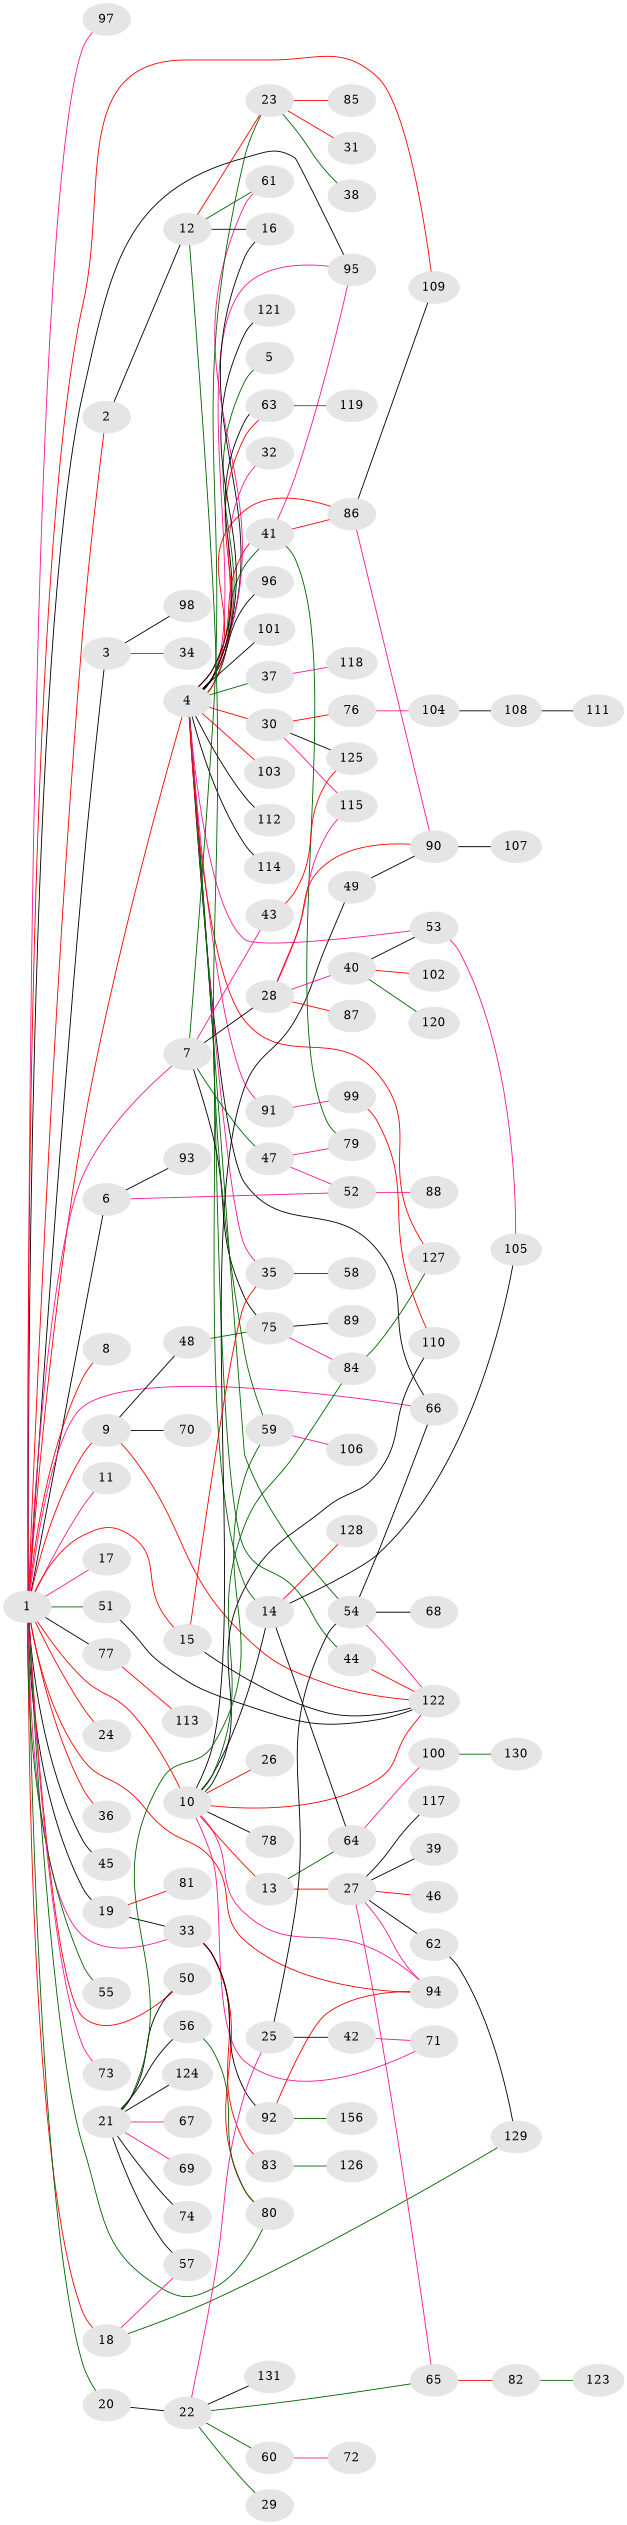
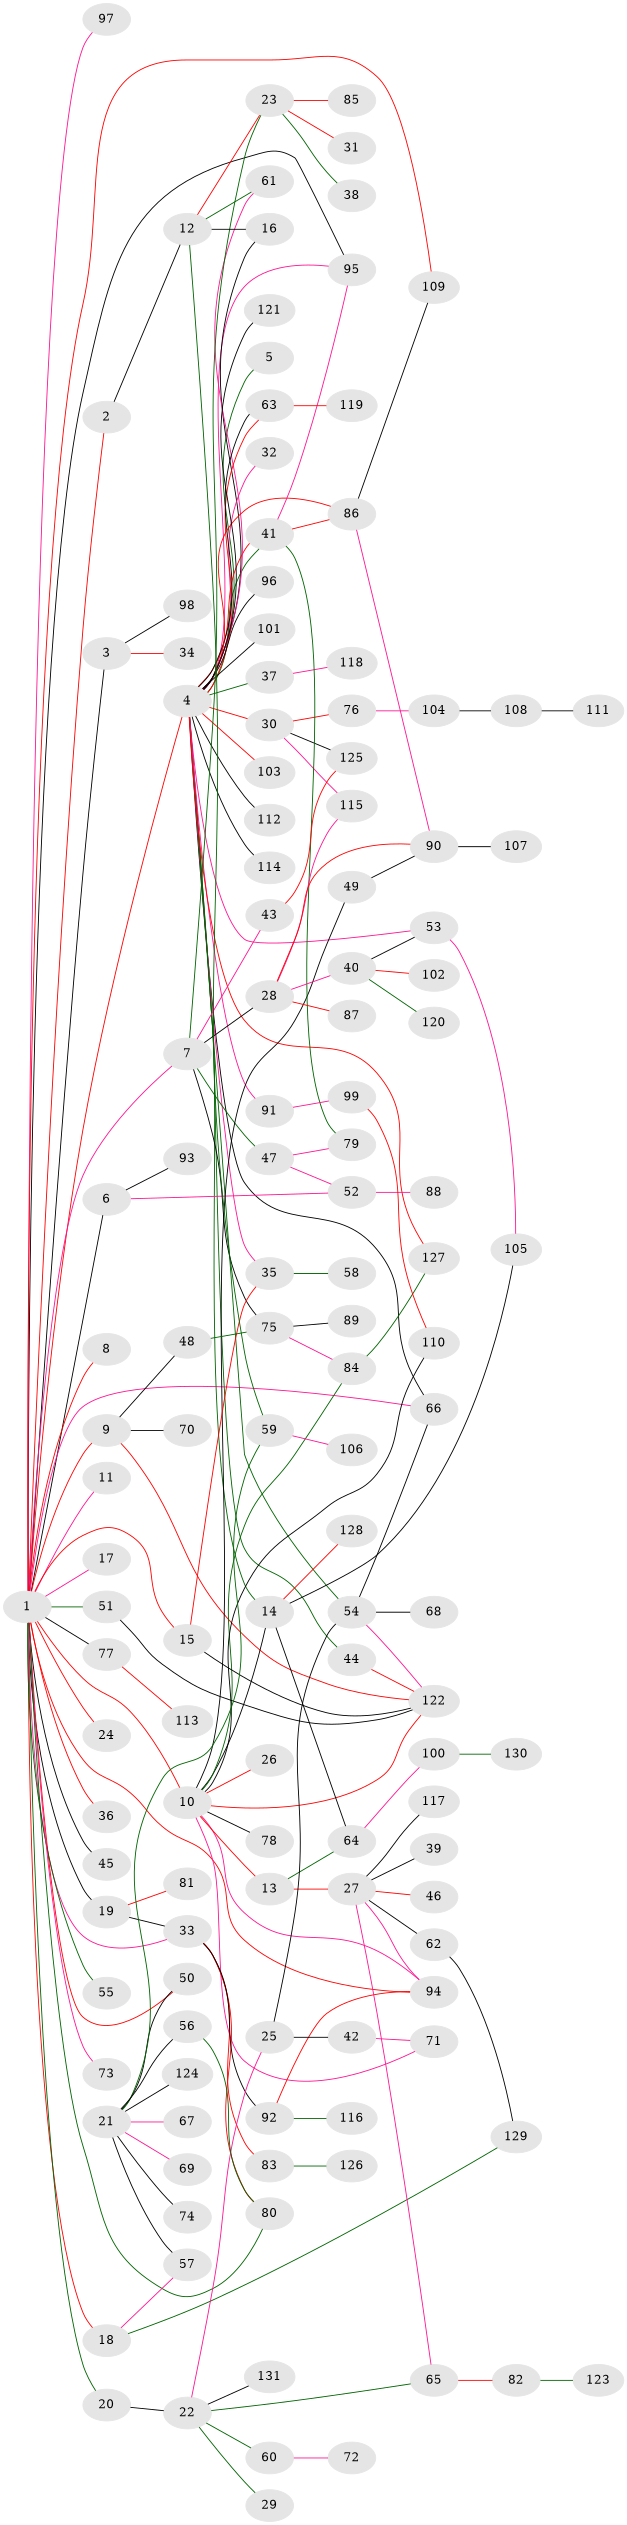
node "156": label "156" -> "116"
